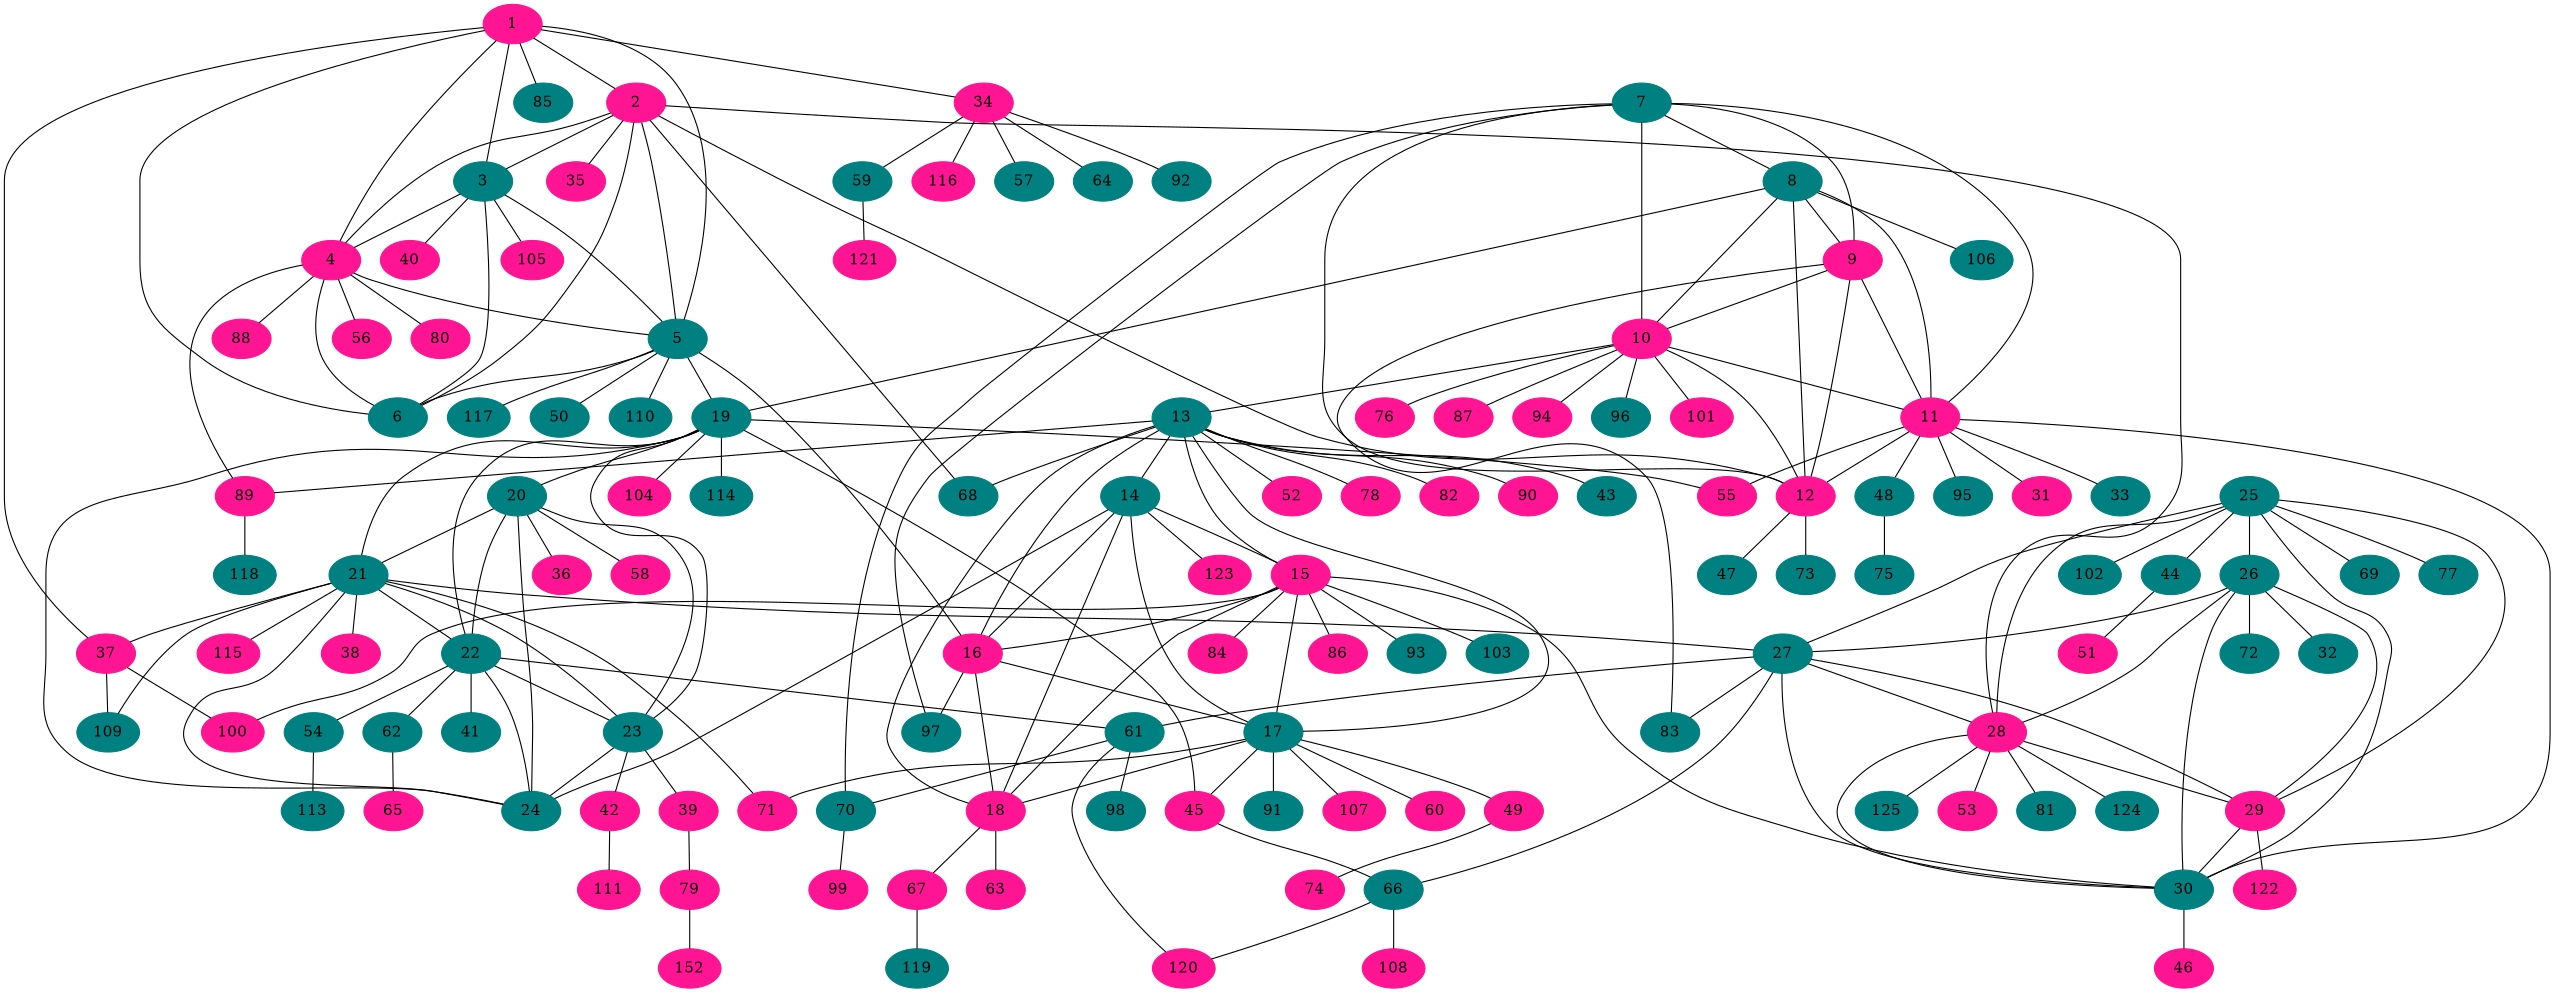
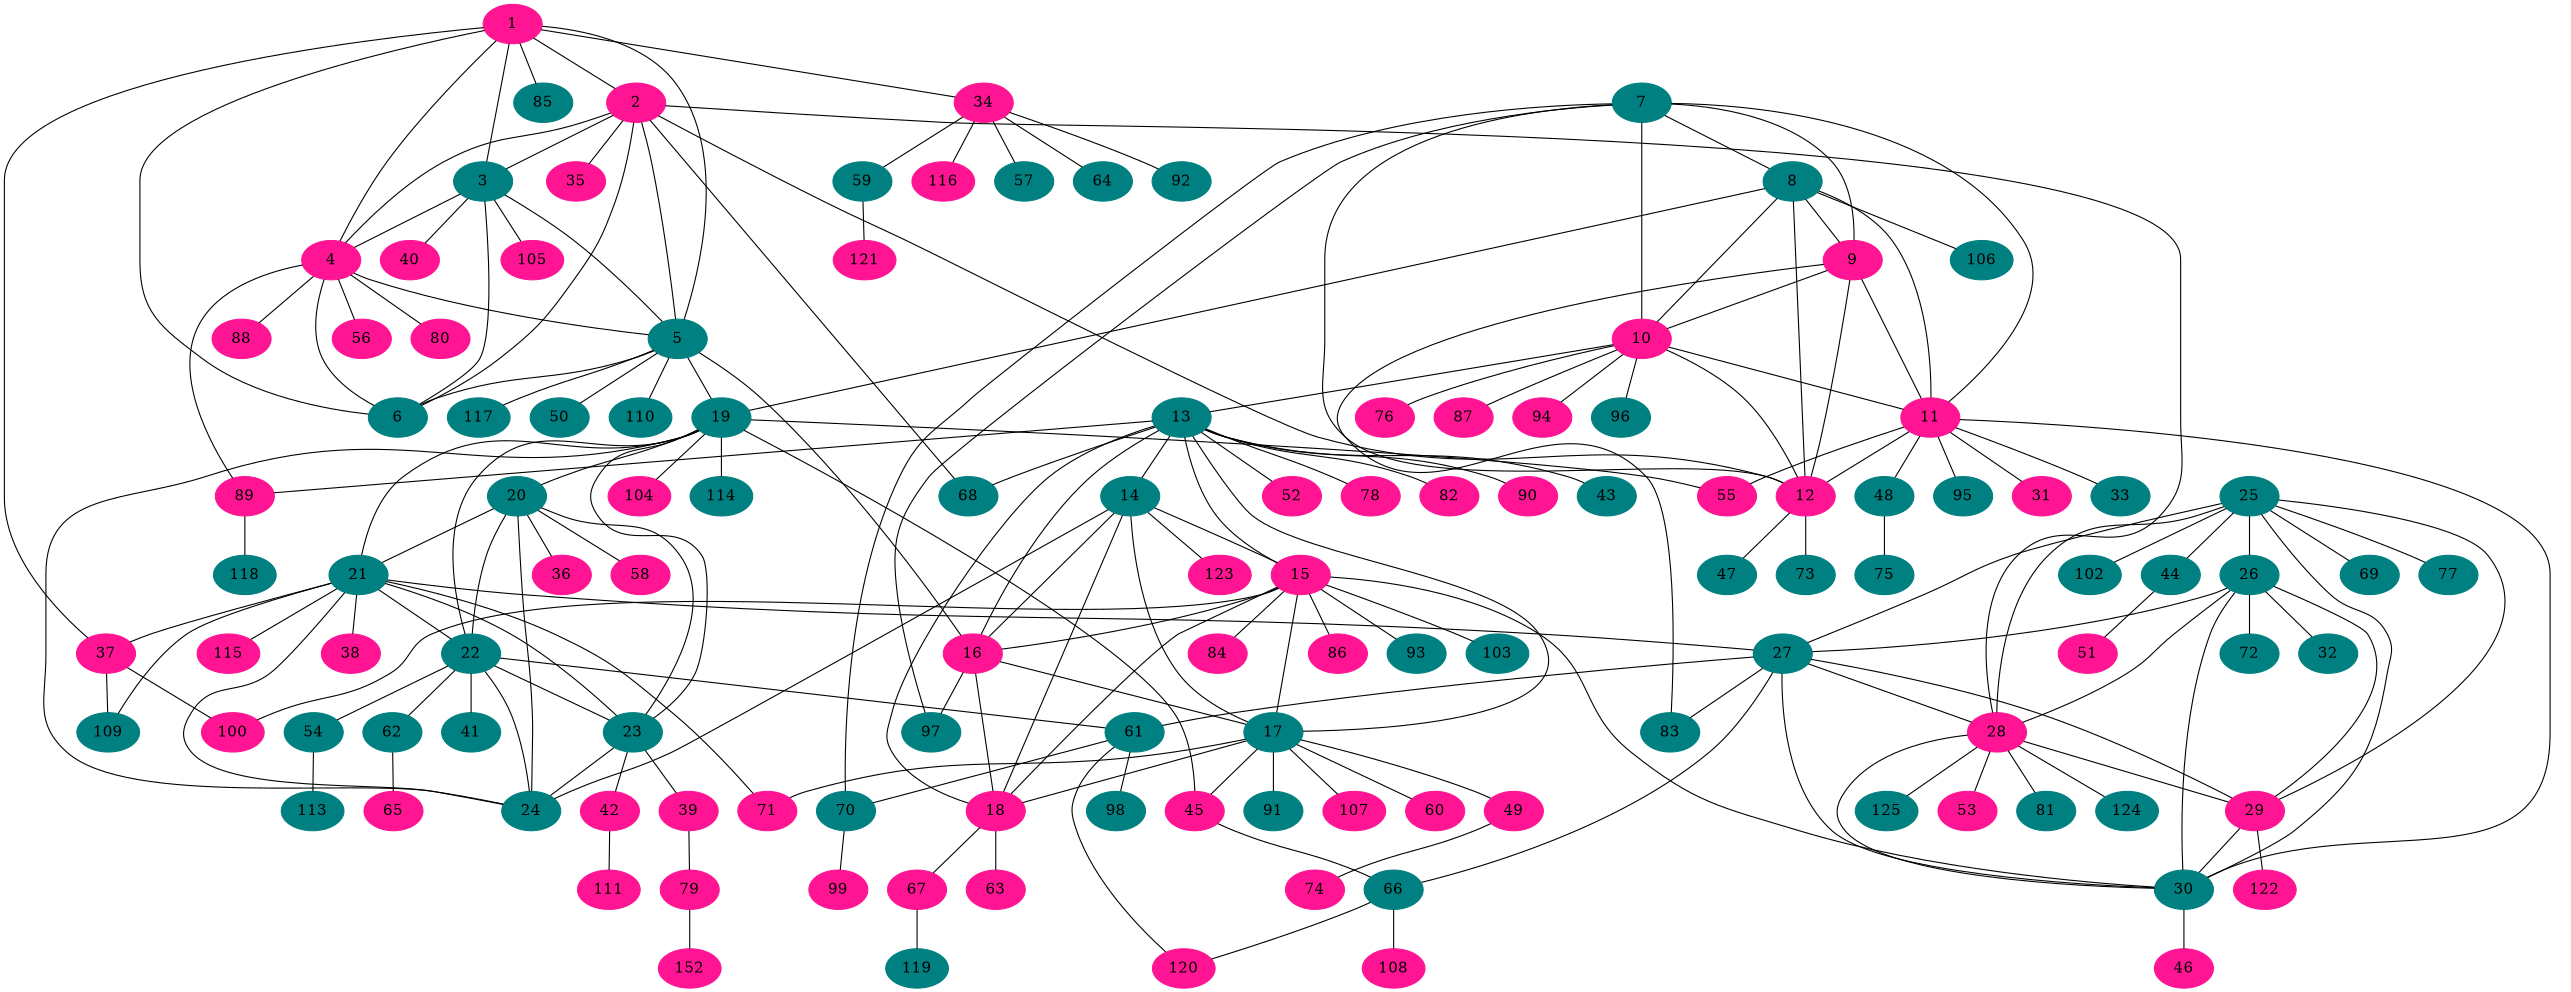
node "101": removed
